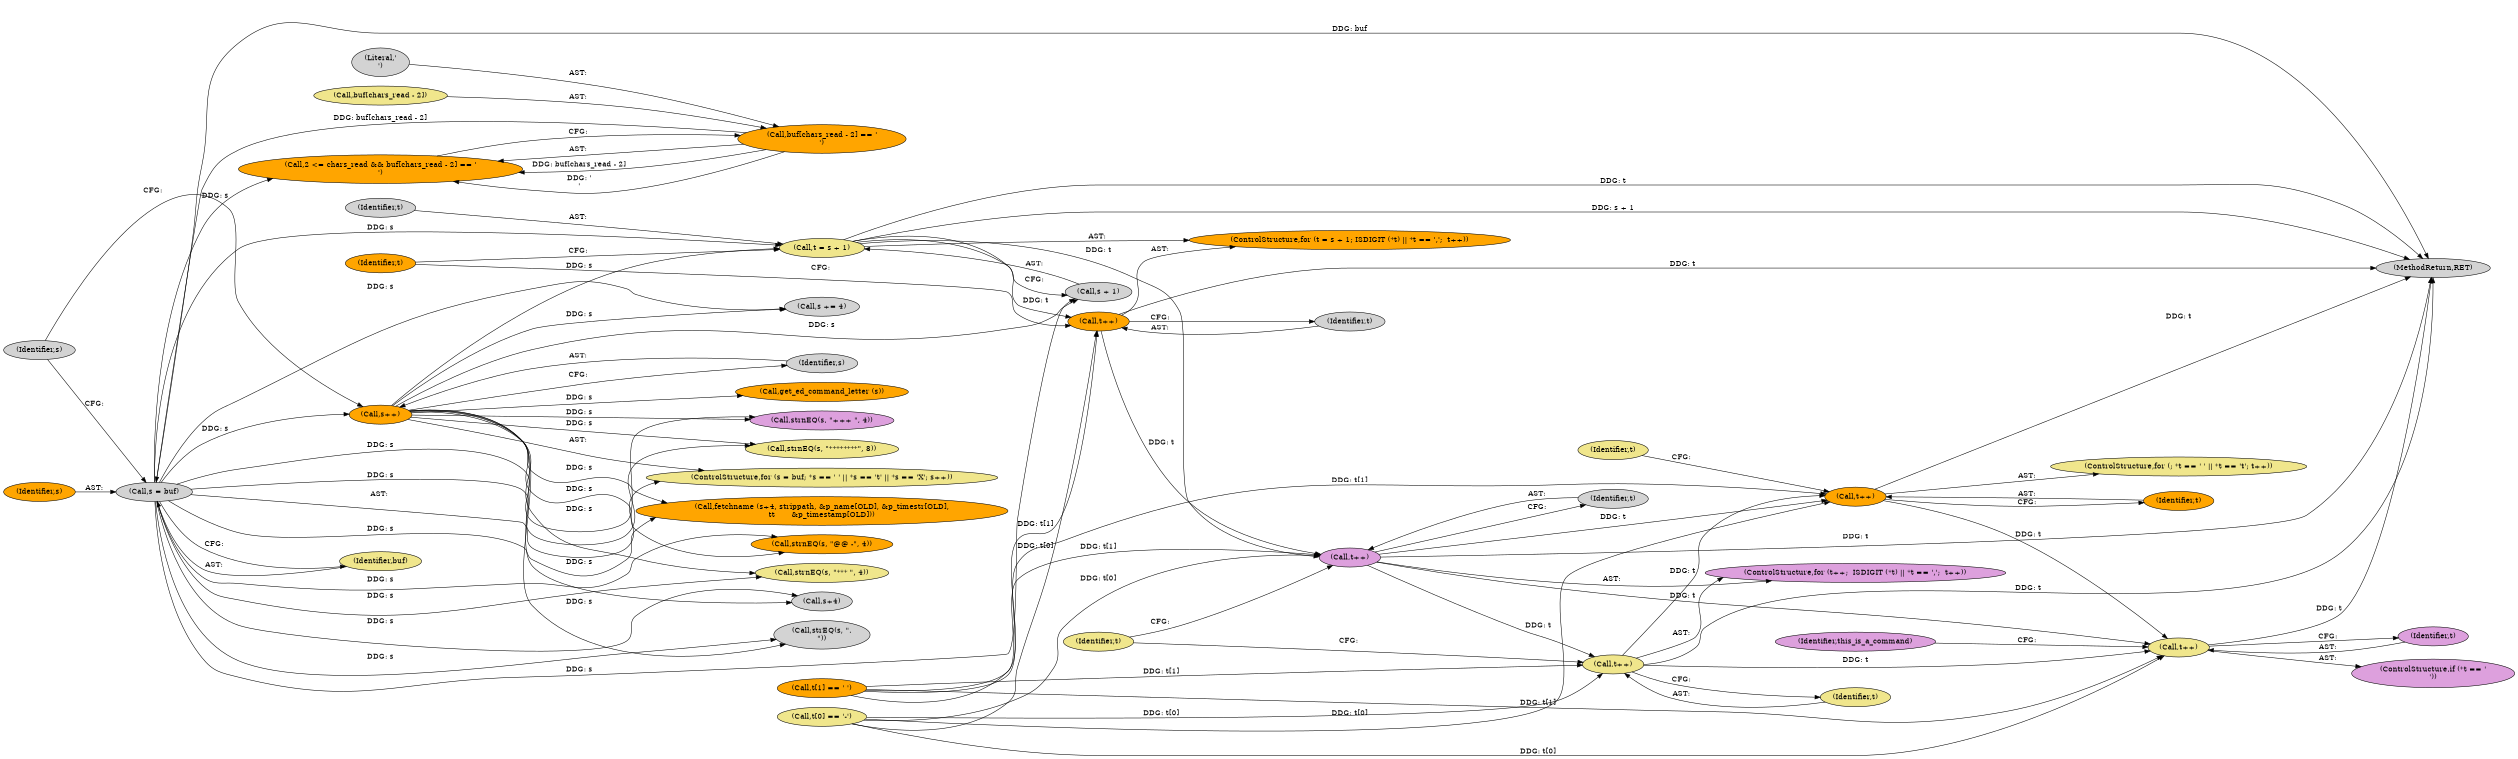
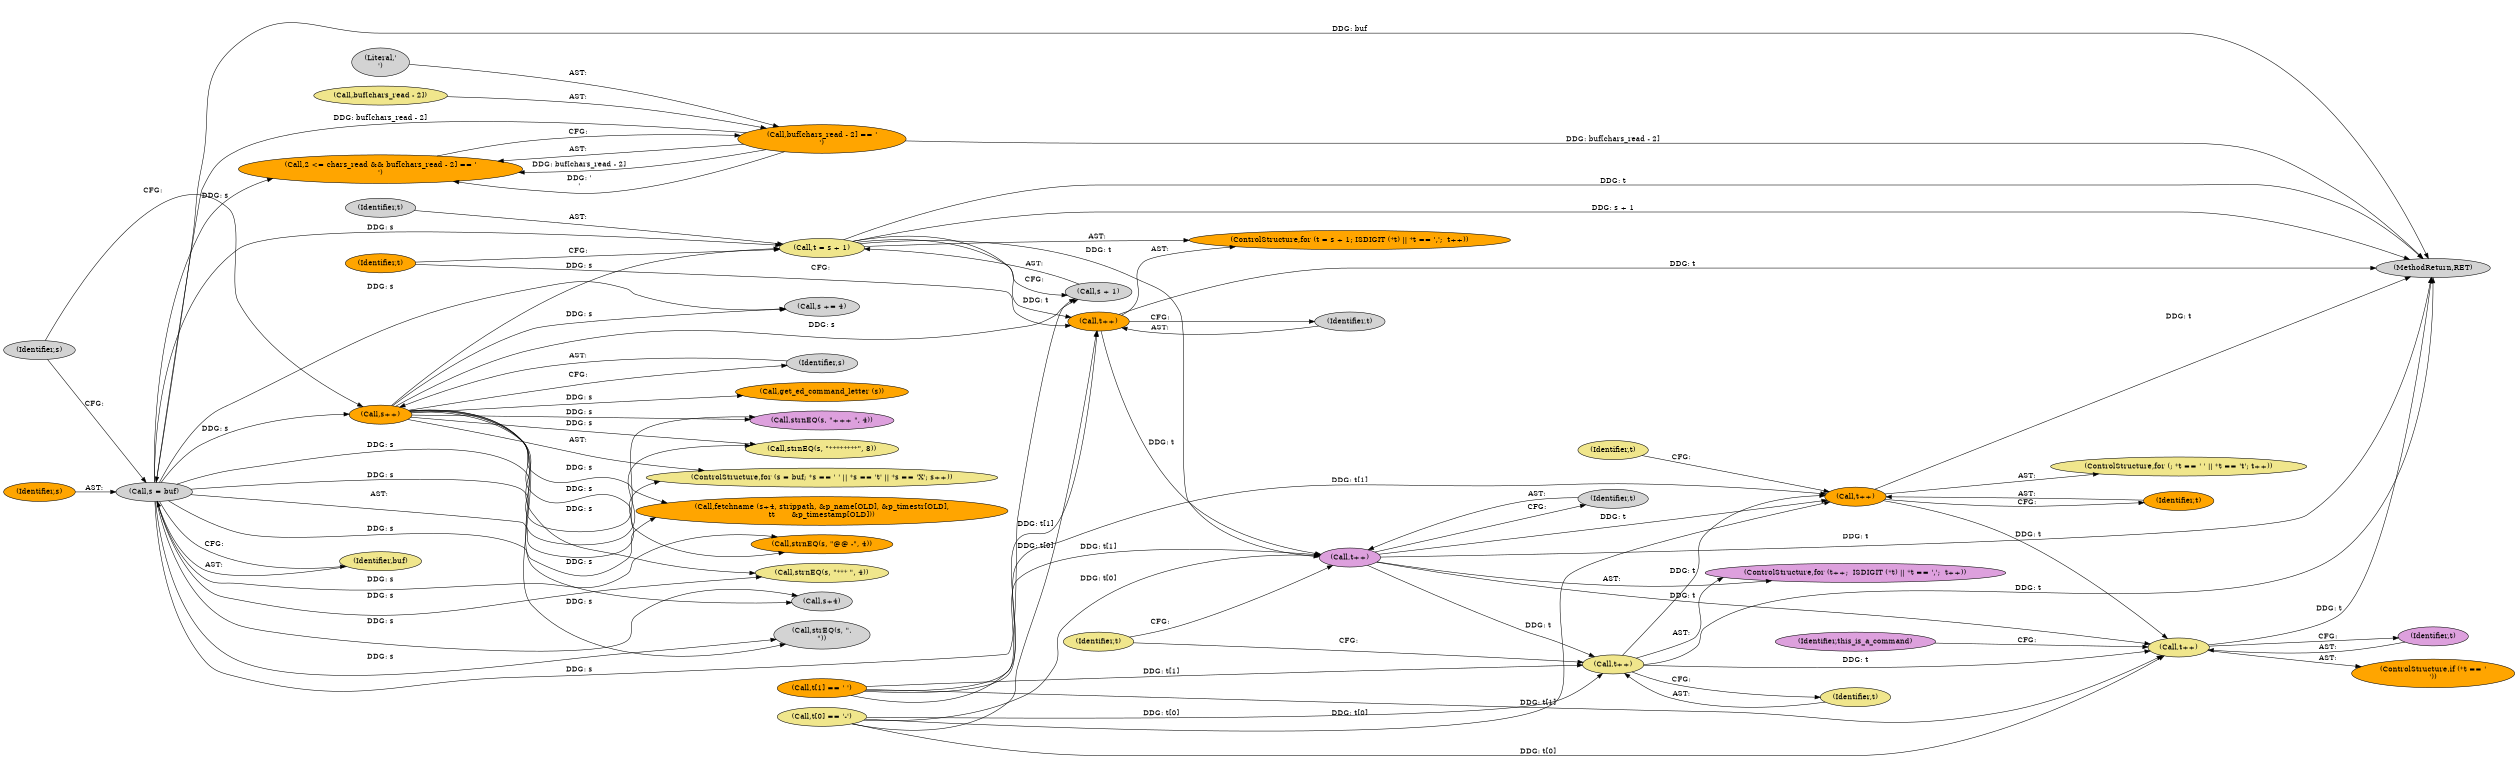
edge "(Call,buf[chars_read - 2] == ' ')" -> "(MethodReturn,RET)": added, label "DDG: buf[chars_read - 2]"
node "(ControlStructure,if (*t == ' '))": fillcolor plum -> orange
